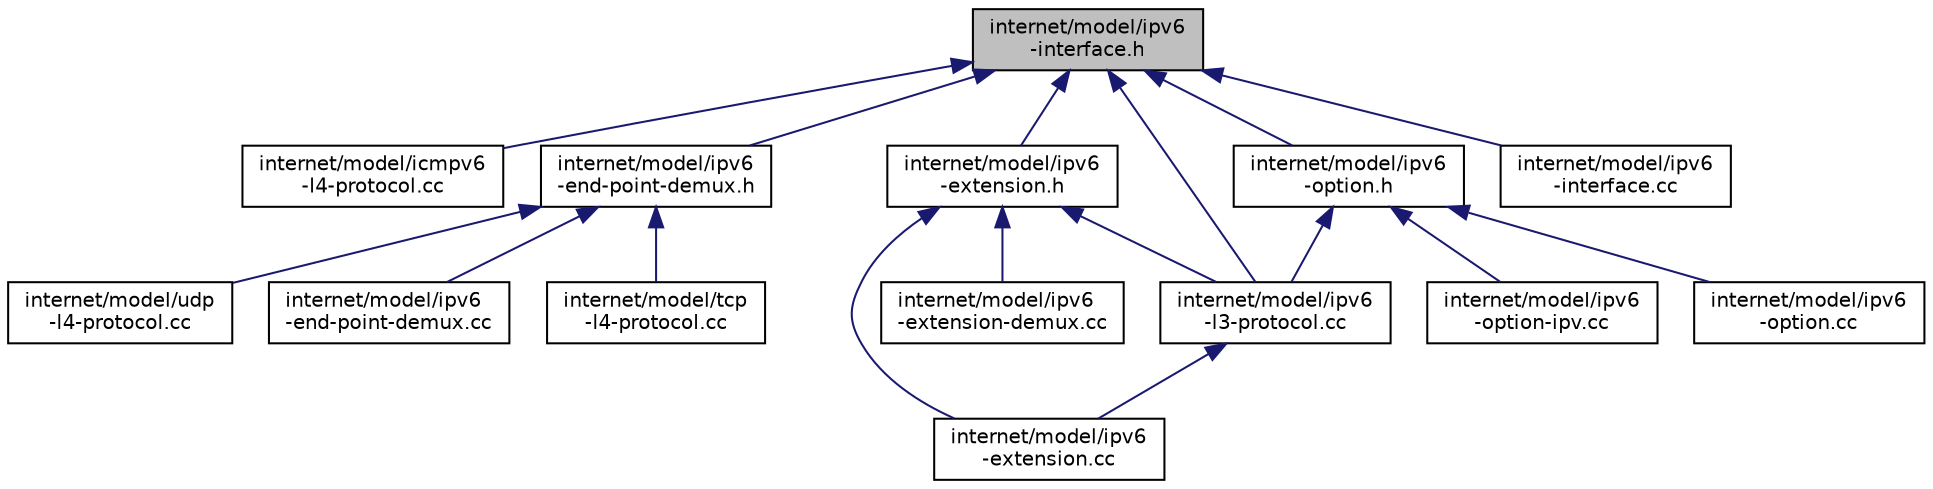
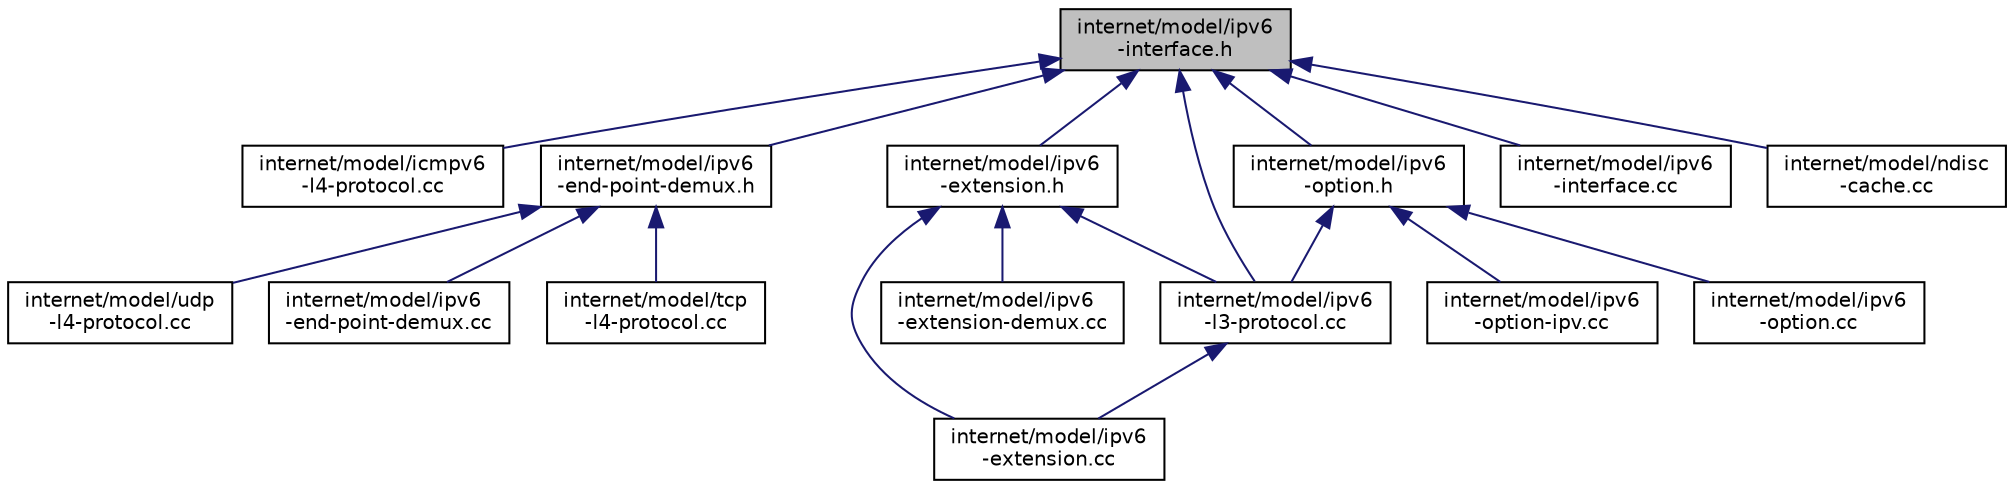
node "internet/model/ndisc -cache.cc": added
